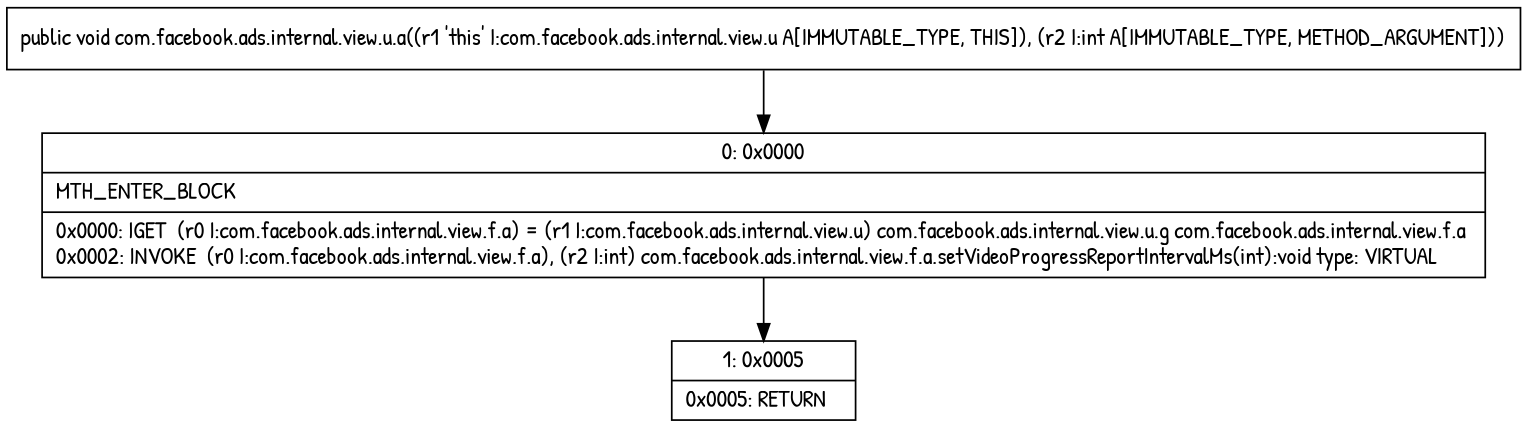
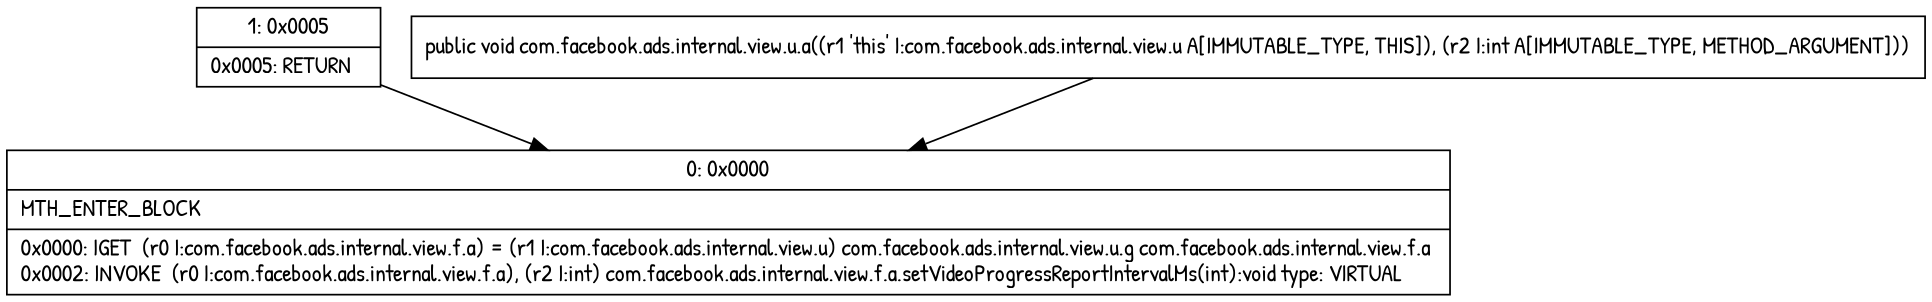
edge "0: 0x0000" -> "1: 0x0005": reversed
